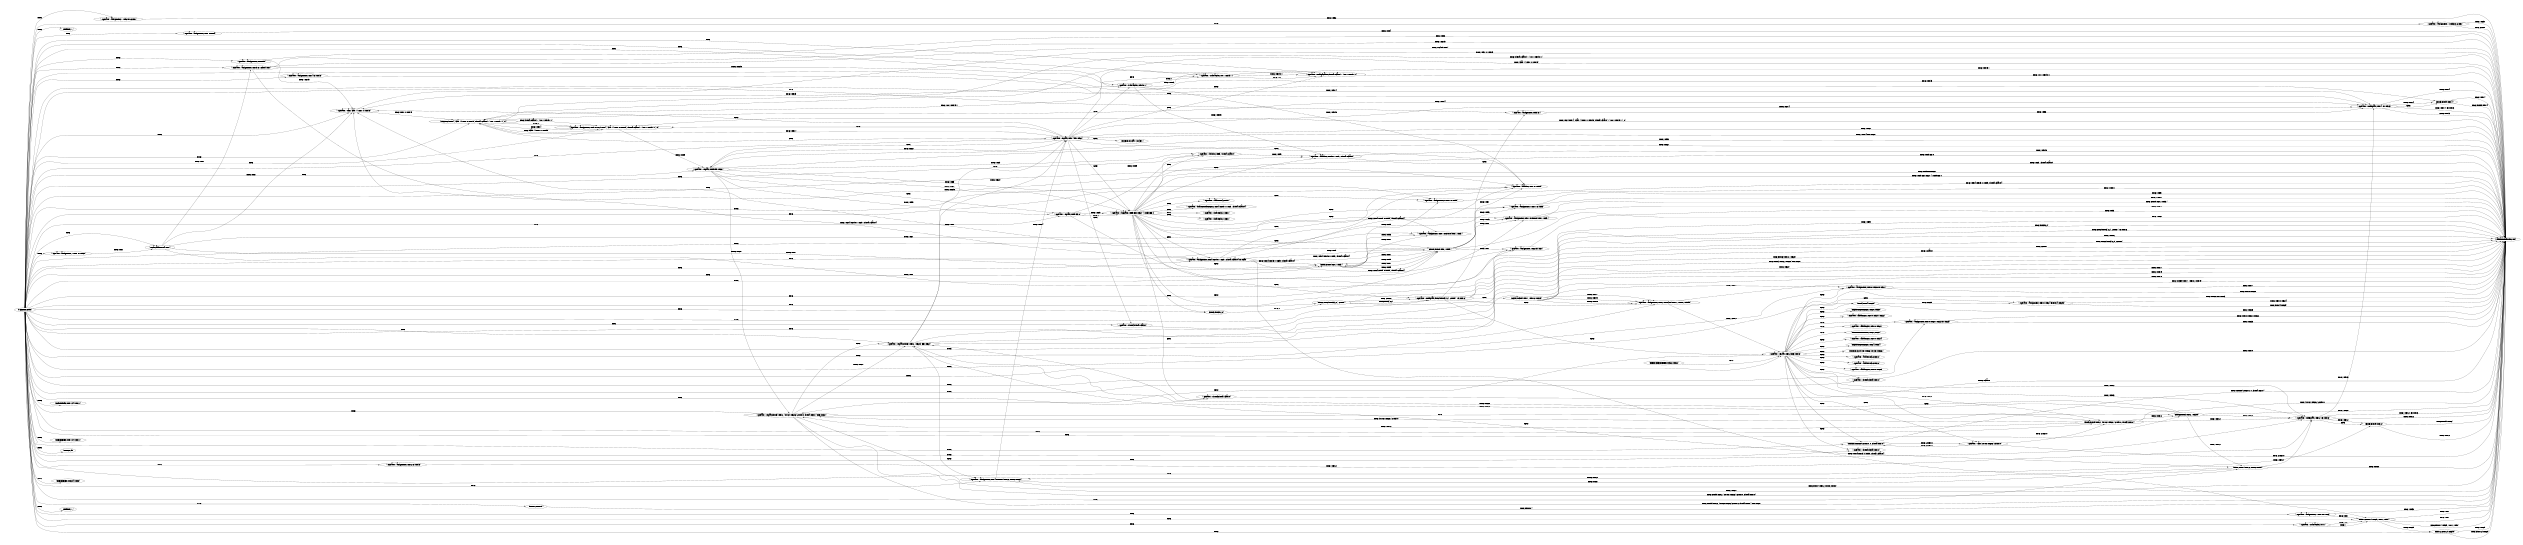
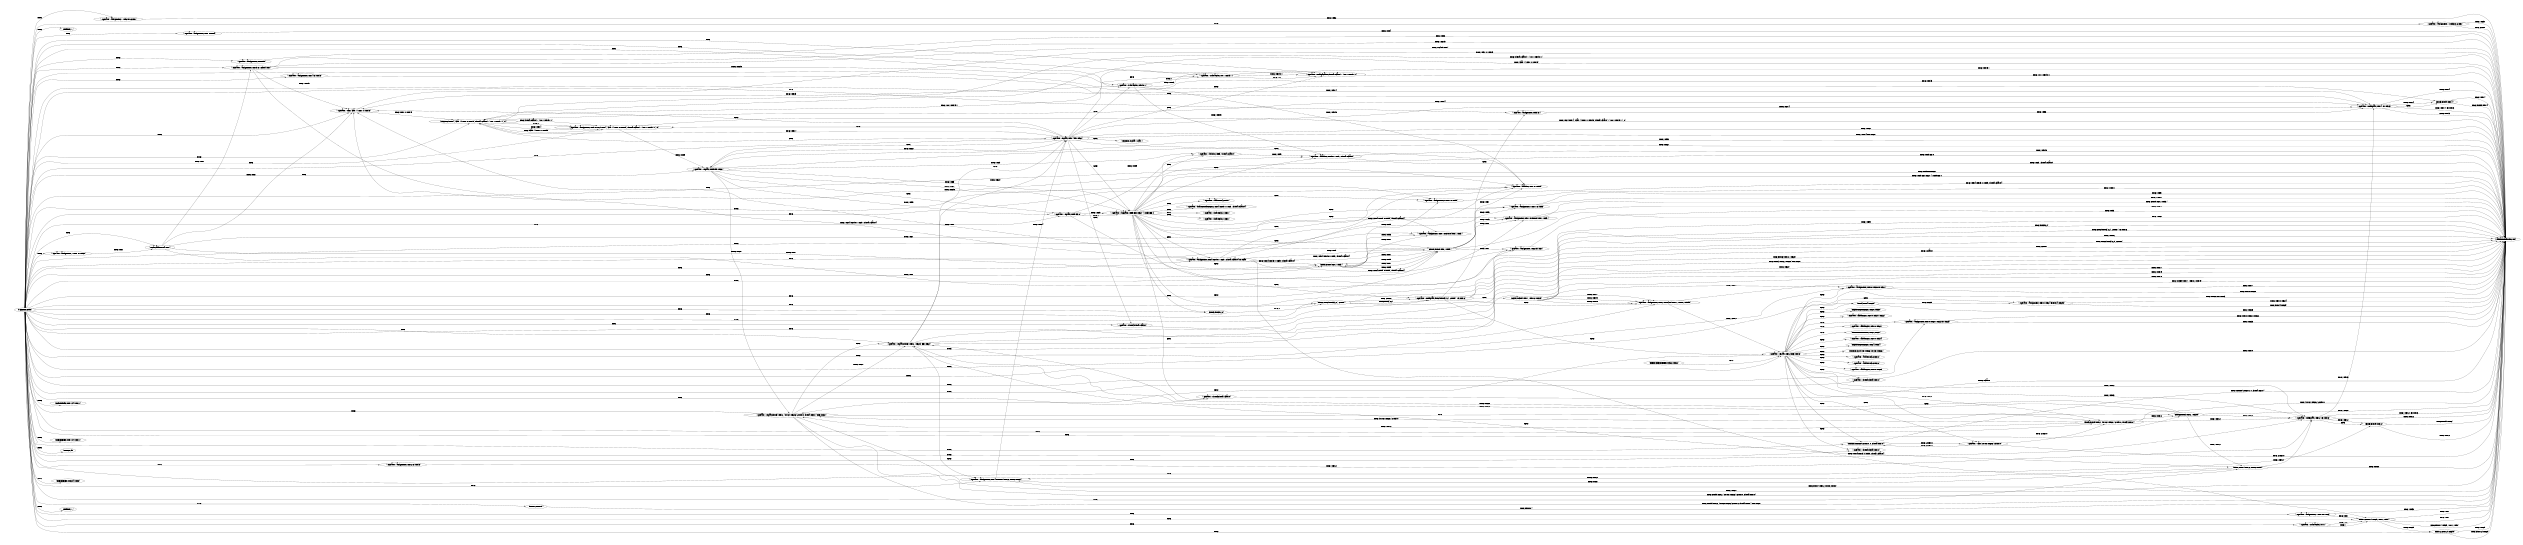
edge "(<operator>.assignment,VAR8 = 0)" -> "(<operator>.cast,(char *)(VAR1 + VAR15))": now "(<operator>.assignment,VAR15 = wcslen(VAR1))" -> "(<operator>.cast,(char *)(VAR1 + VAR15))"
node "(UNKNOWN,char *,socket *)": label "(UNKNOWN,char *,socket *)" -> "(UNKNOWN,char *,char *)"
edge "(METHOD,FUN1)" -> "(<operator>.division,VAR9 / sizeof(wchar_t))": now "(METHOD,FUN1)" -> "(FUN2,FUN2(FUN3(2,2), &VAR7))"
